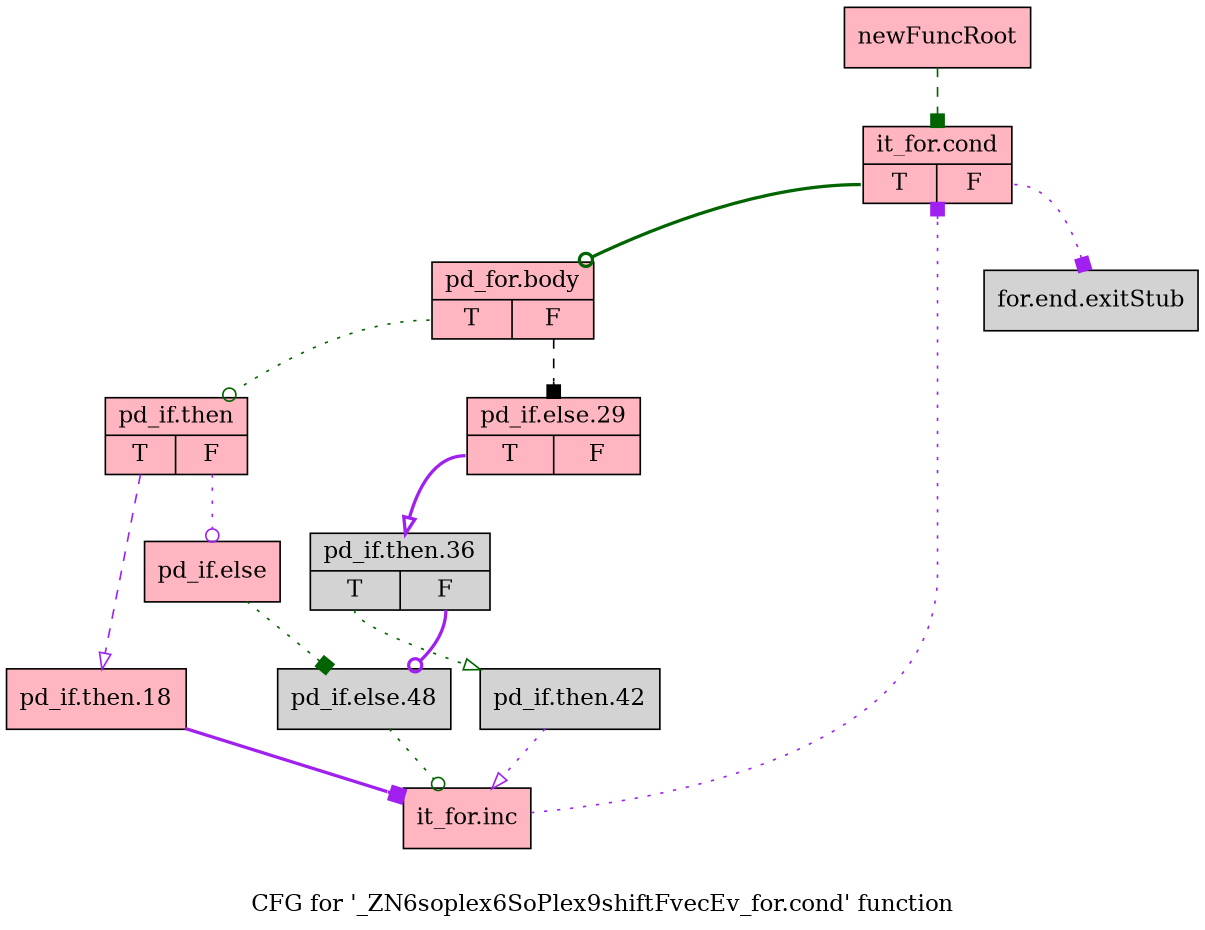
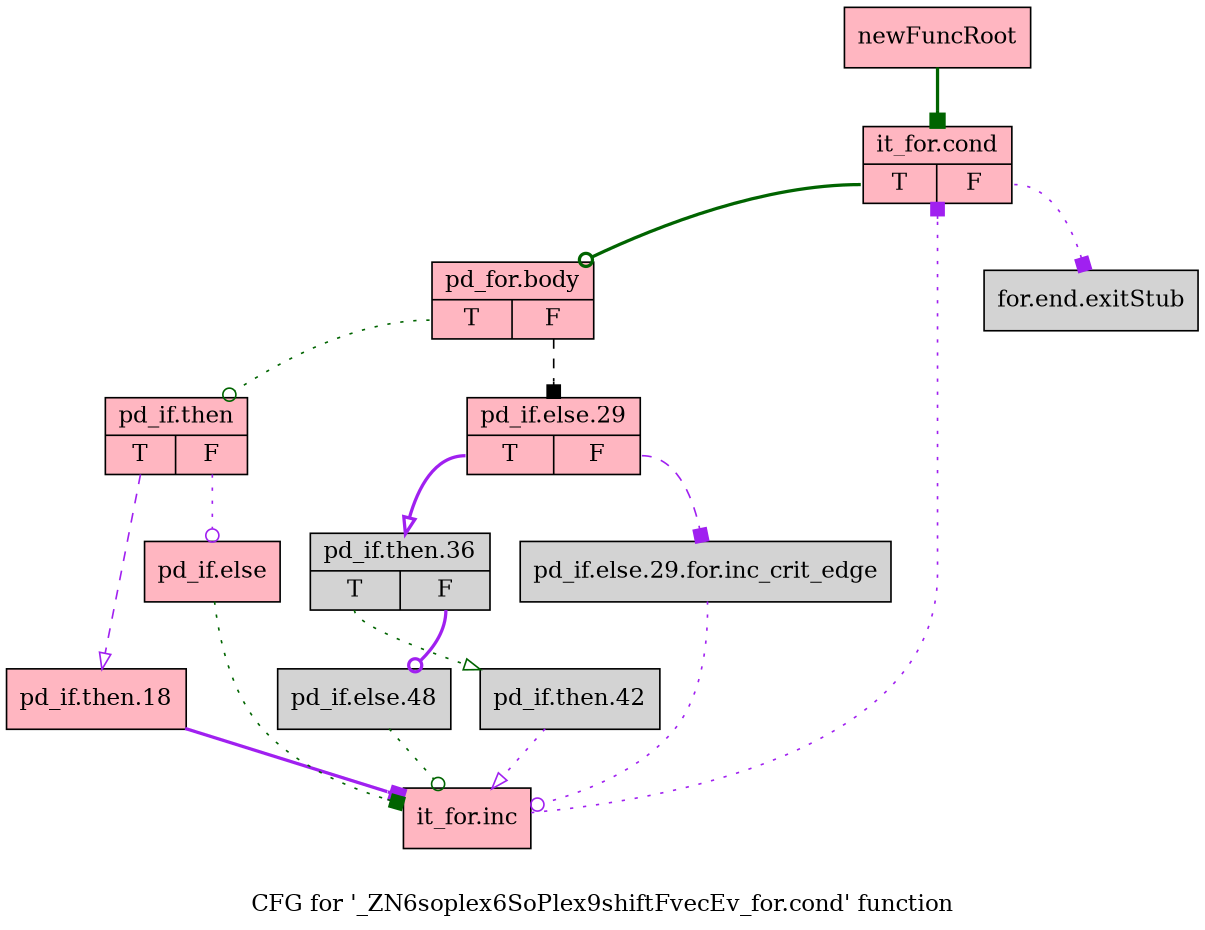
edge "newFuncRoot" -> "it_for.cond": style dashed -> bold
node "pd_if.else.29.for.inc_crit_edge": added
edge "pd_if.else" -> "pd_if.else.48": now "pd_if.else" -> "it_for.inc"
